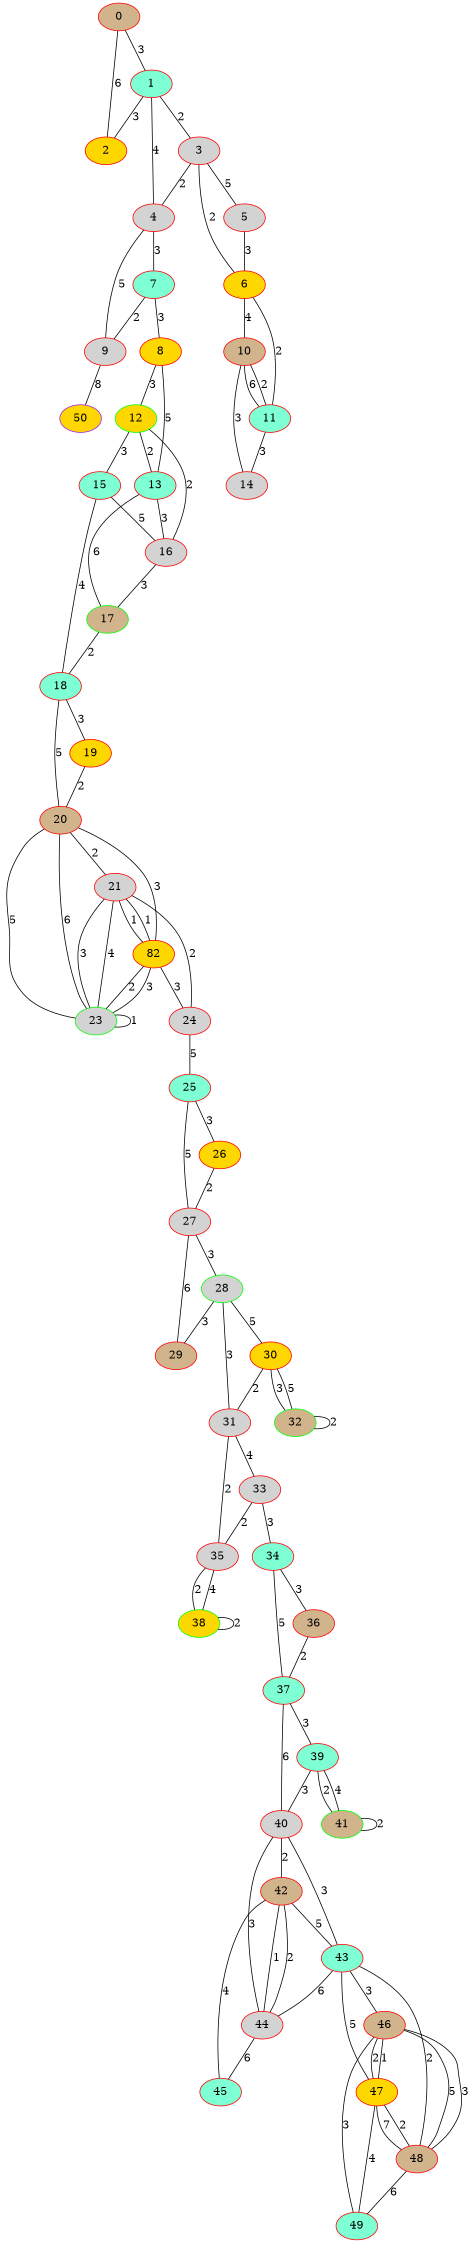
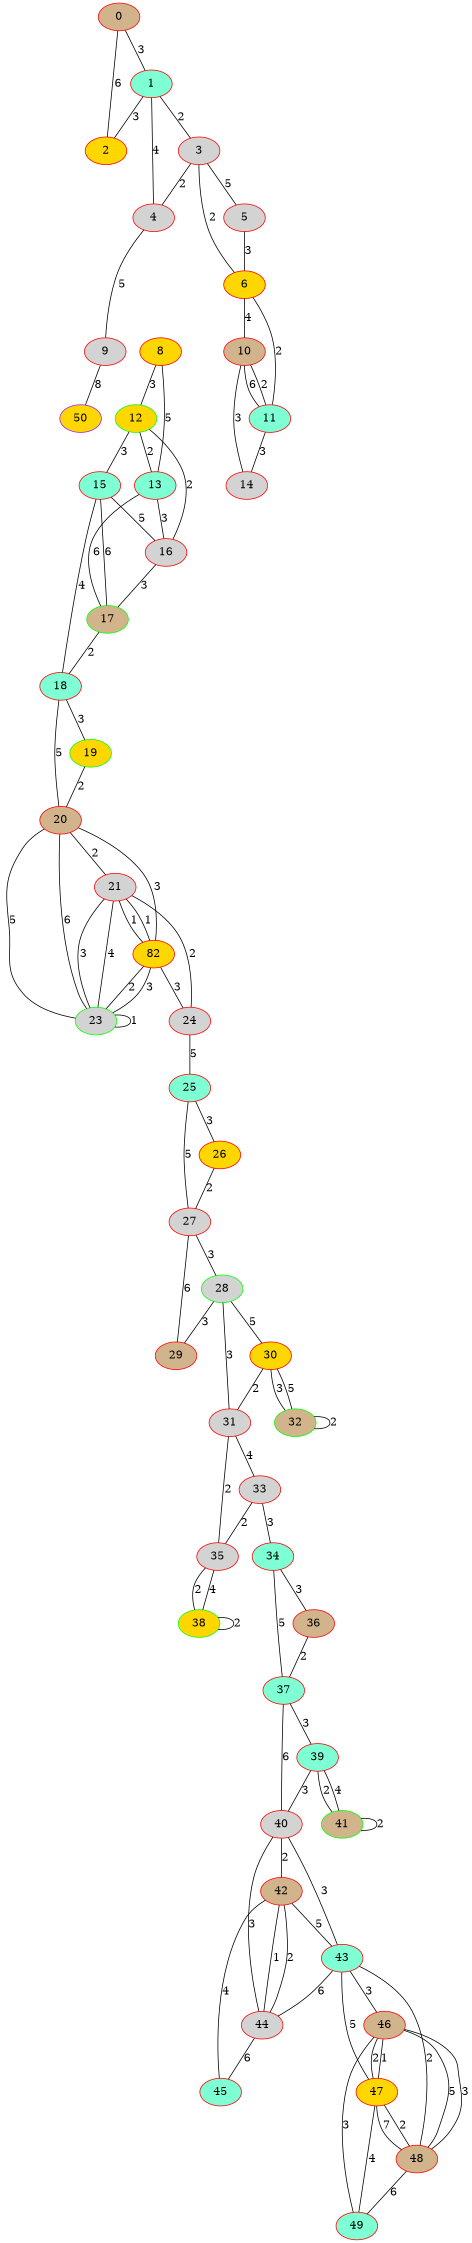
node "7": removed
edge "15" -- "17": added, label "6"
node "19": color red -> green
